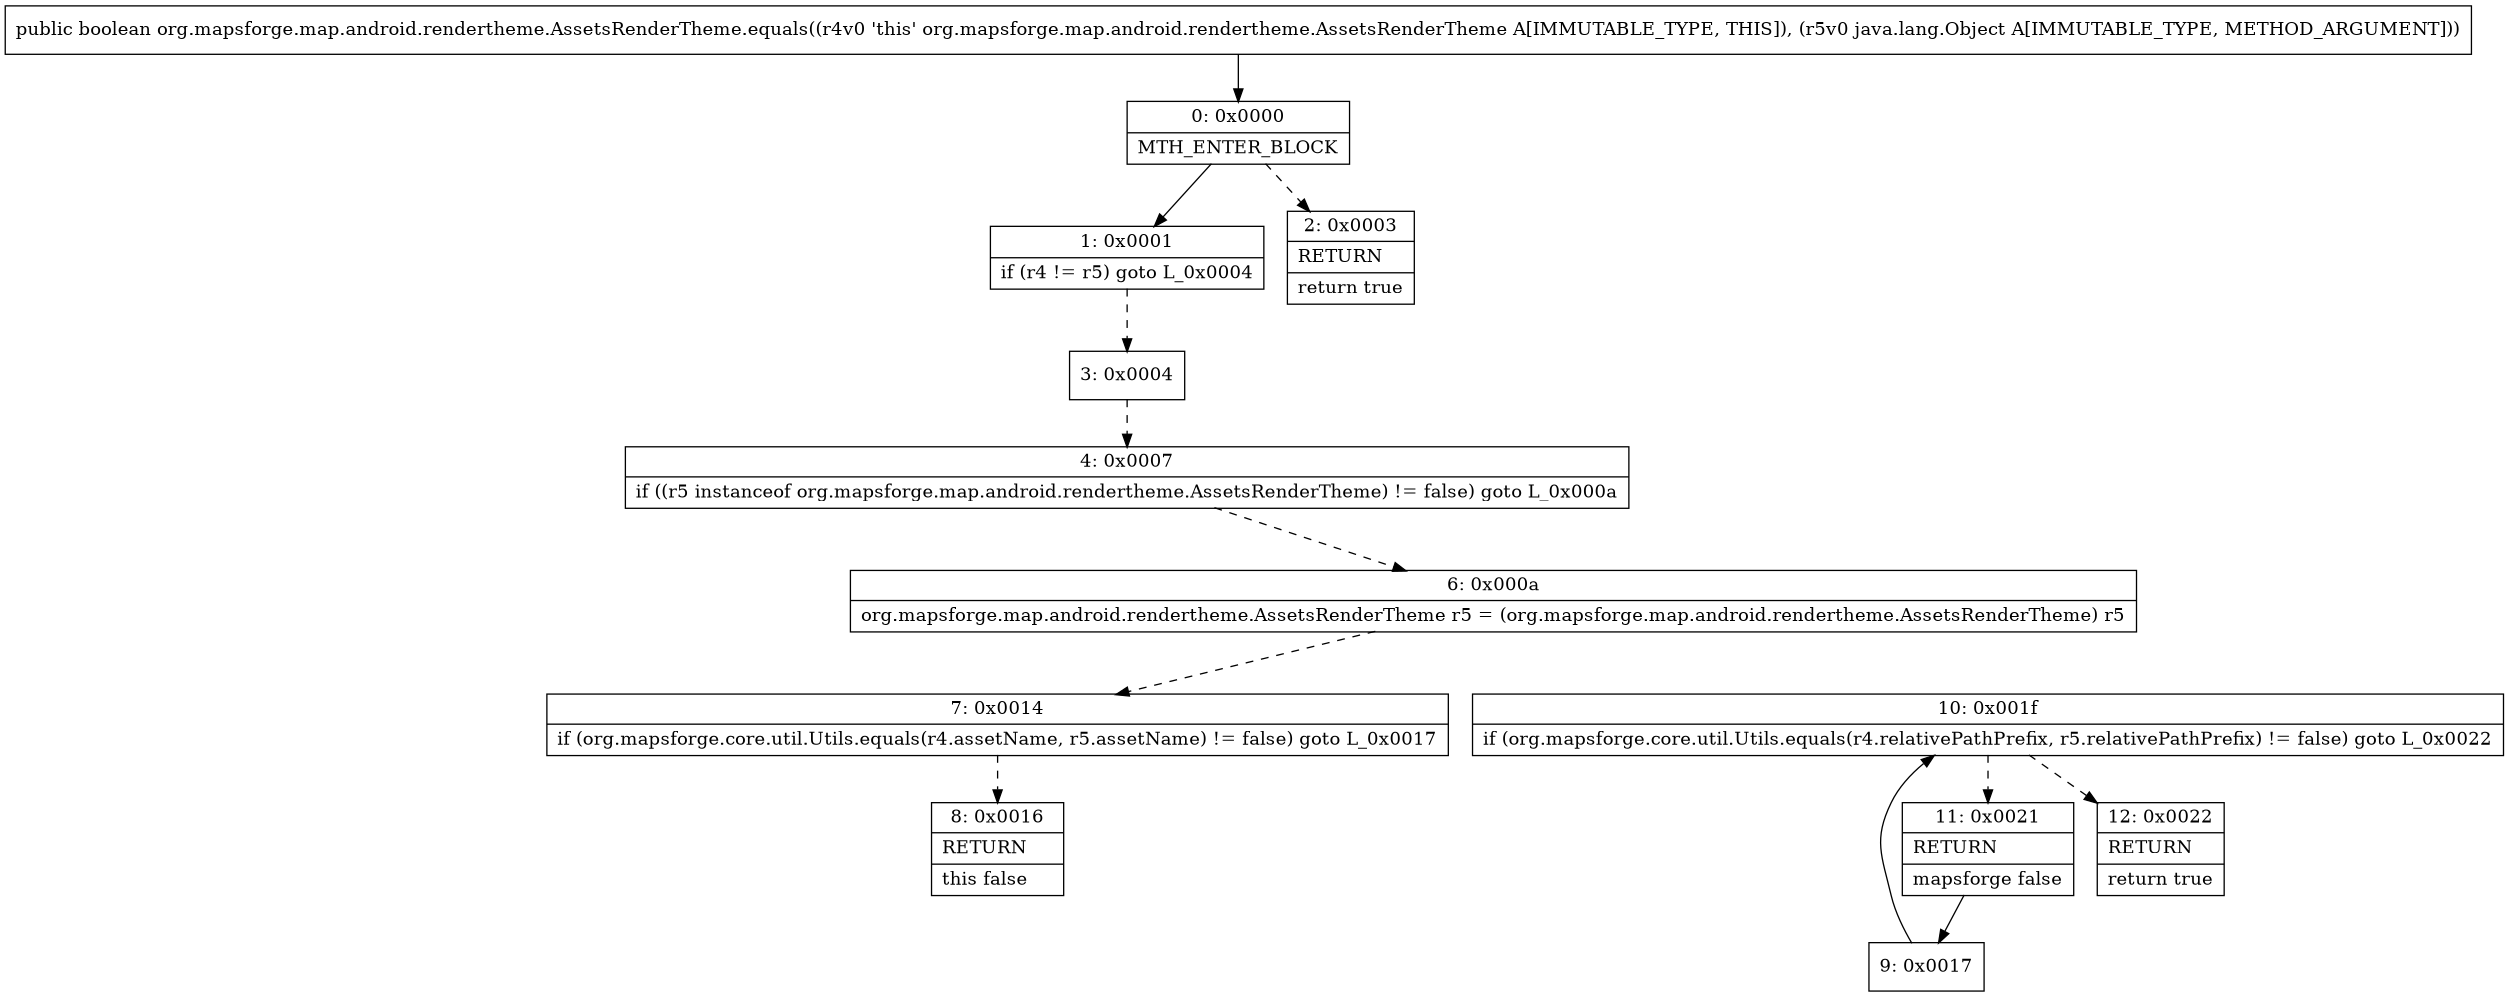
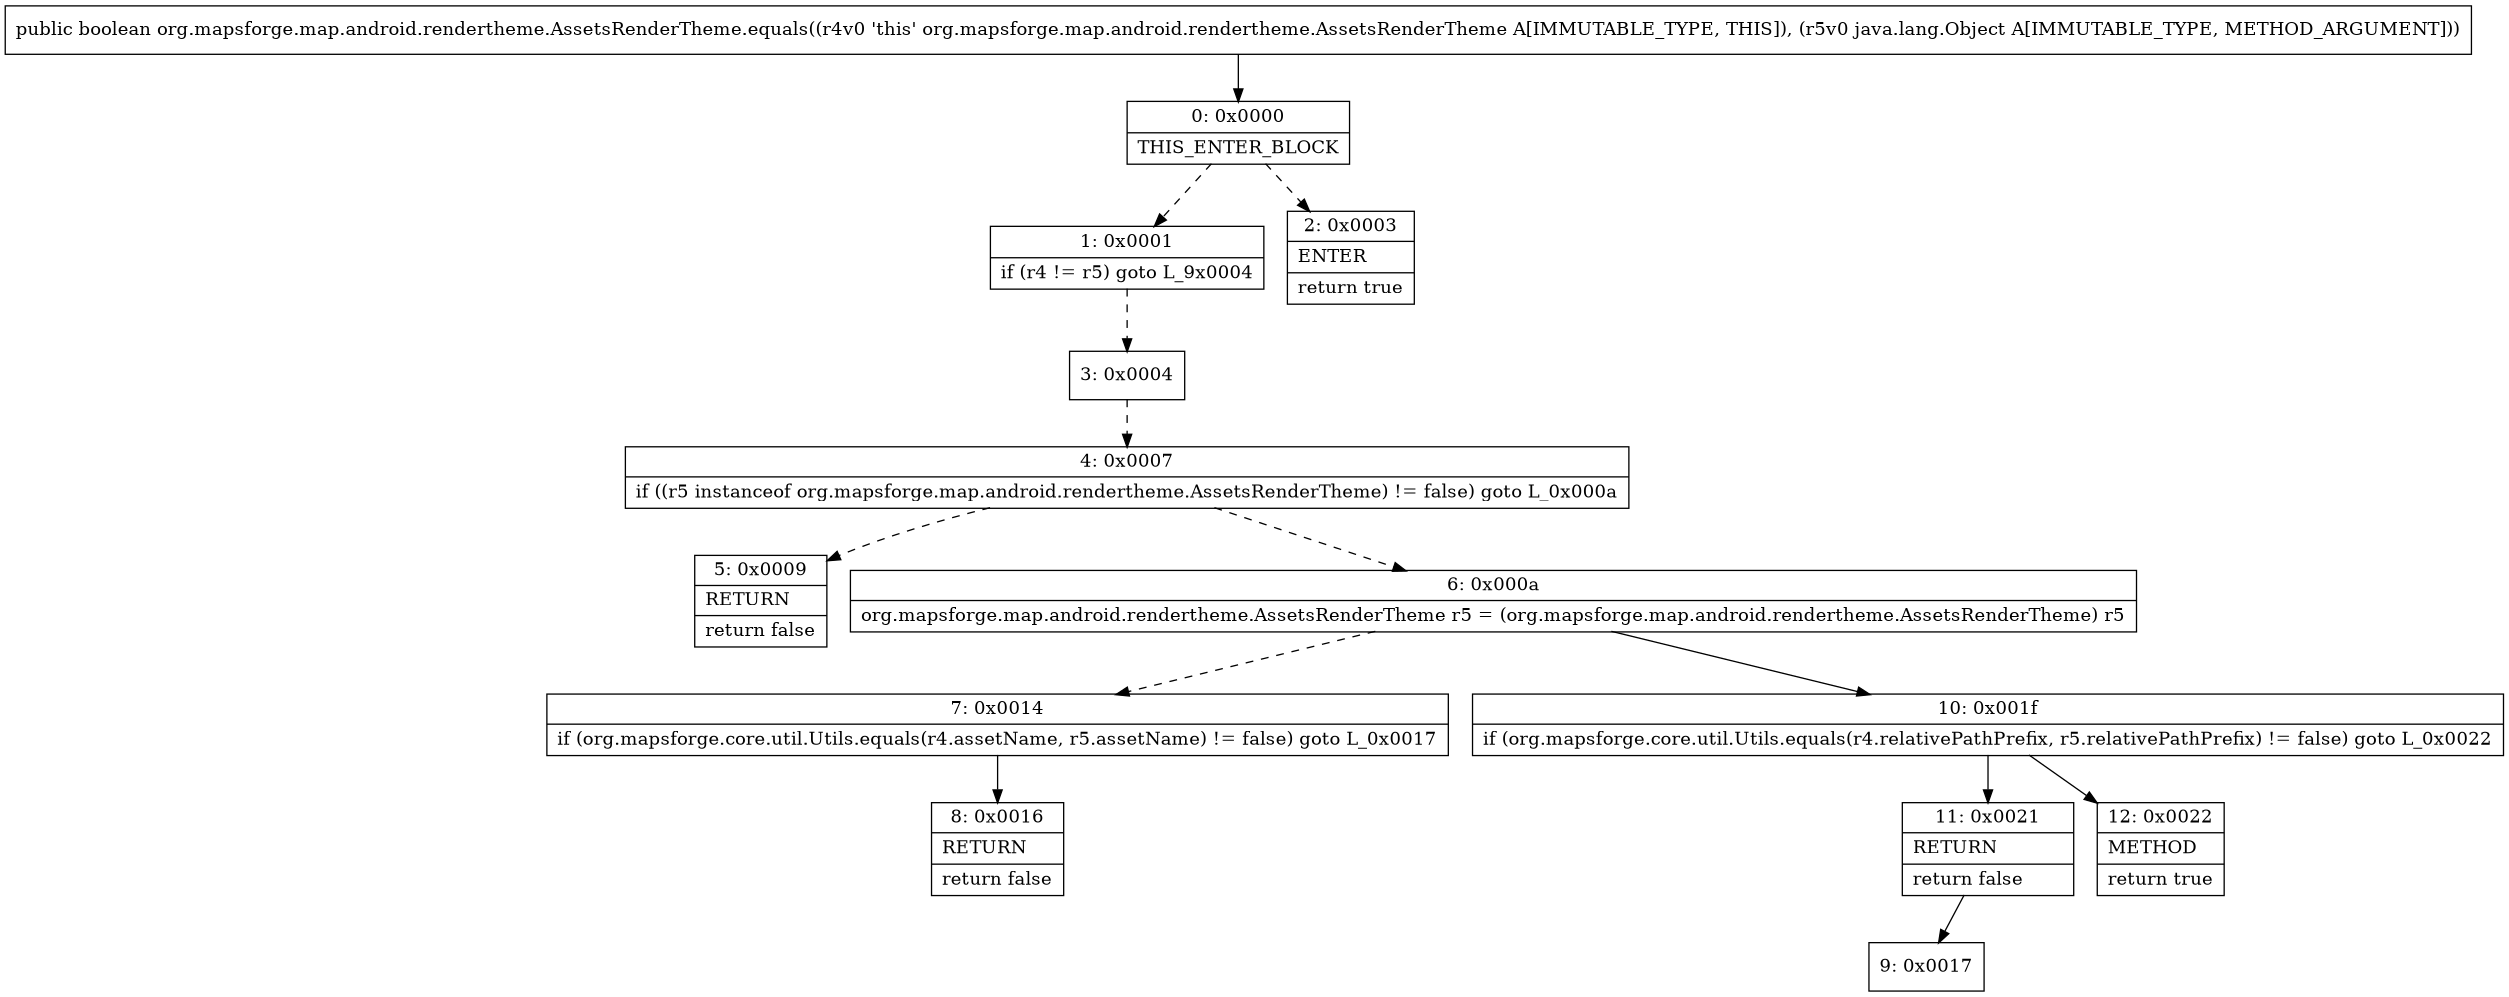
node "0: 0x0000": text "MTH_ENTER_BLOCK" -> "THIS_ENTER_BLOCK"
edge "0: 0x0000" -> "1: 0x0001": style solid -> dashed
node "2: 0x0003": text "RETURN" -> "ENTER"
node "1: 0x0001": text "if (r4 != r5) goto L_0x0004" -> "if (r4 != r5) goto L_9x0004"
node "5: 0x0009": added
edge "7: 0x0014" -> "8: 0x0016": style dashed -> solid
edge "10: 0x001f" -> "11: 0x0021": style dashed -> solid
edge "10: 0x001f" -> "12: 0x0022": style dashed -> solid
node "12: 0x0022": text "RETURN" -> "METHOD"
edge "9: 0x0017" -> "10: 0x001f": now "6: 0x000a" -> "10: 0x001f"
node "8: 0x0016": text "this false" -> "return false"
node "11: 0x0021": text "mapsforge false" -> "return false"
